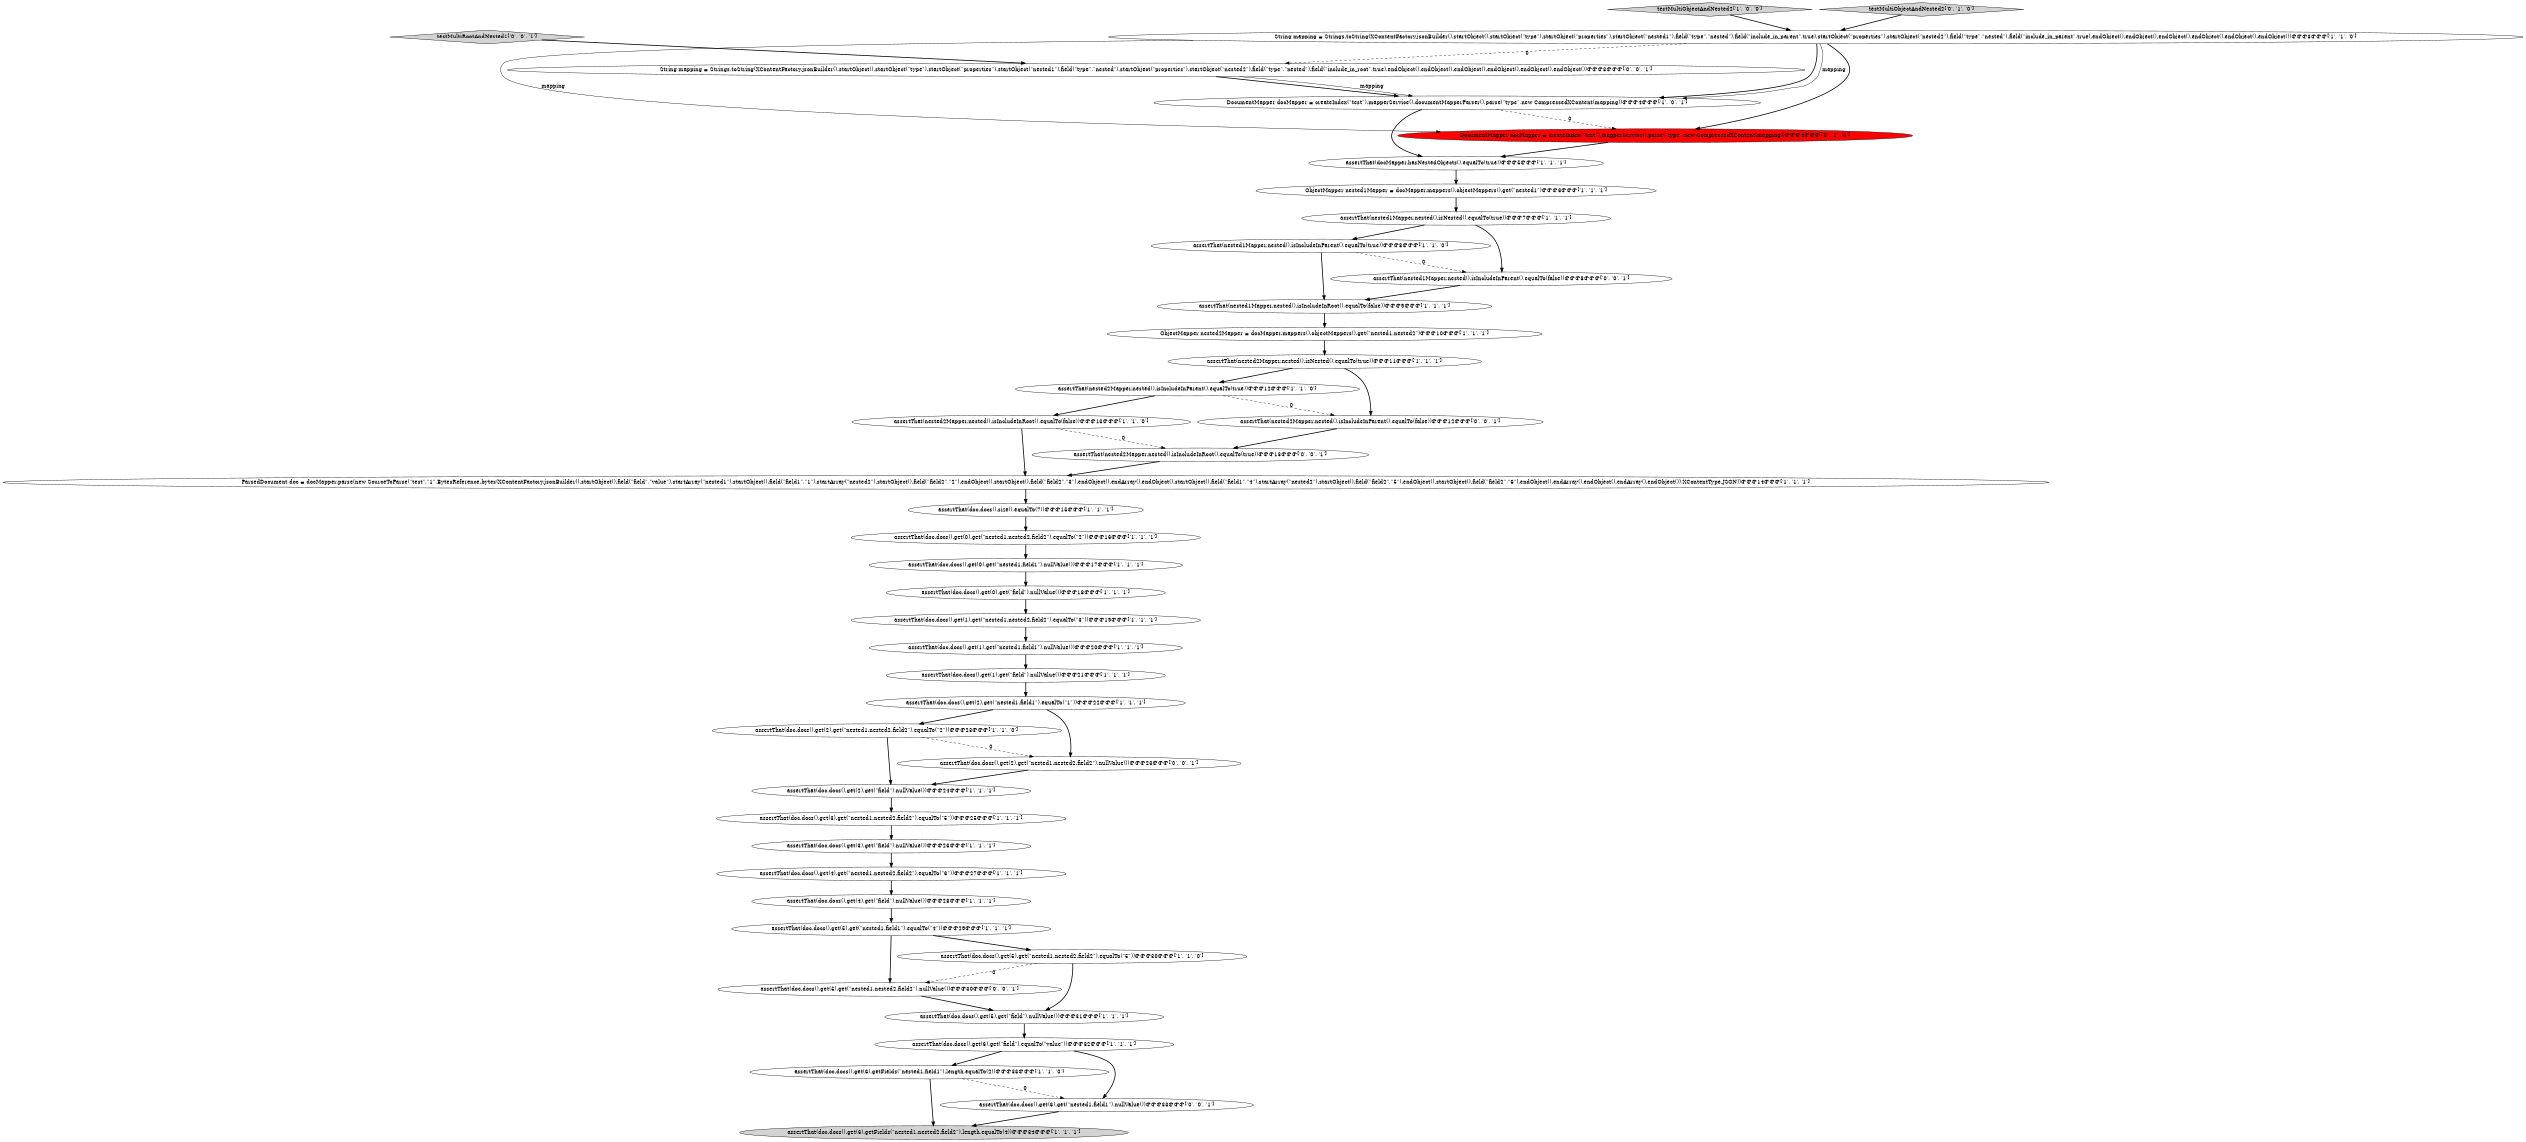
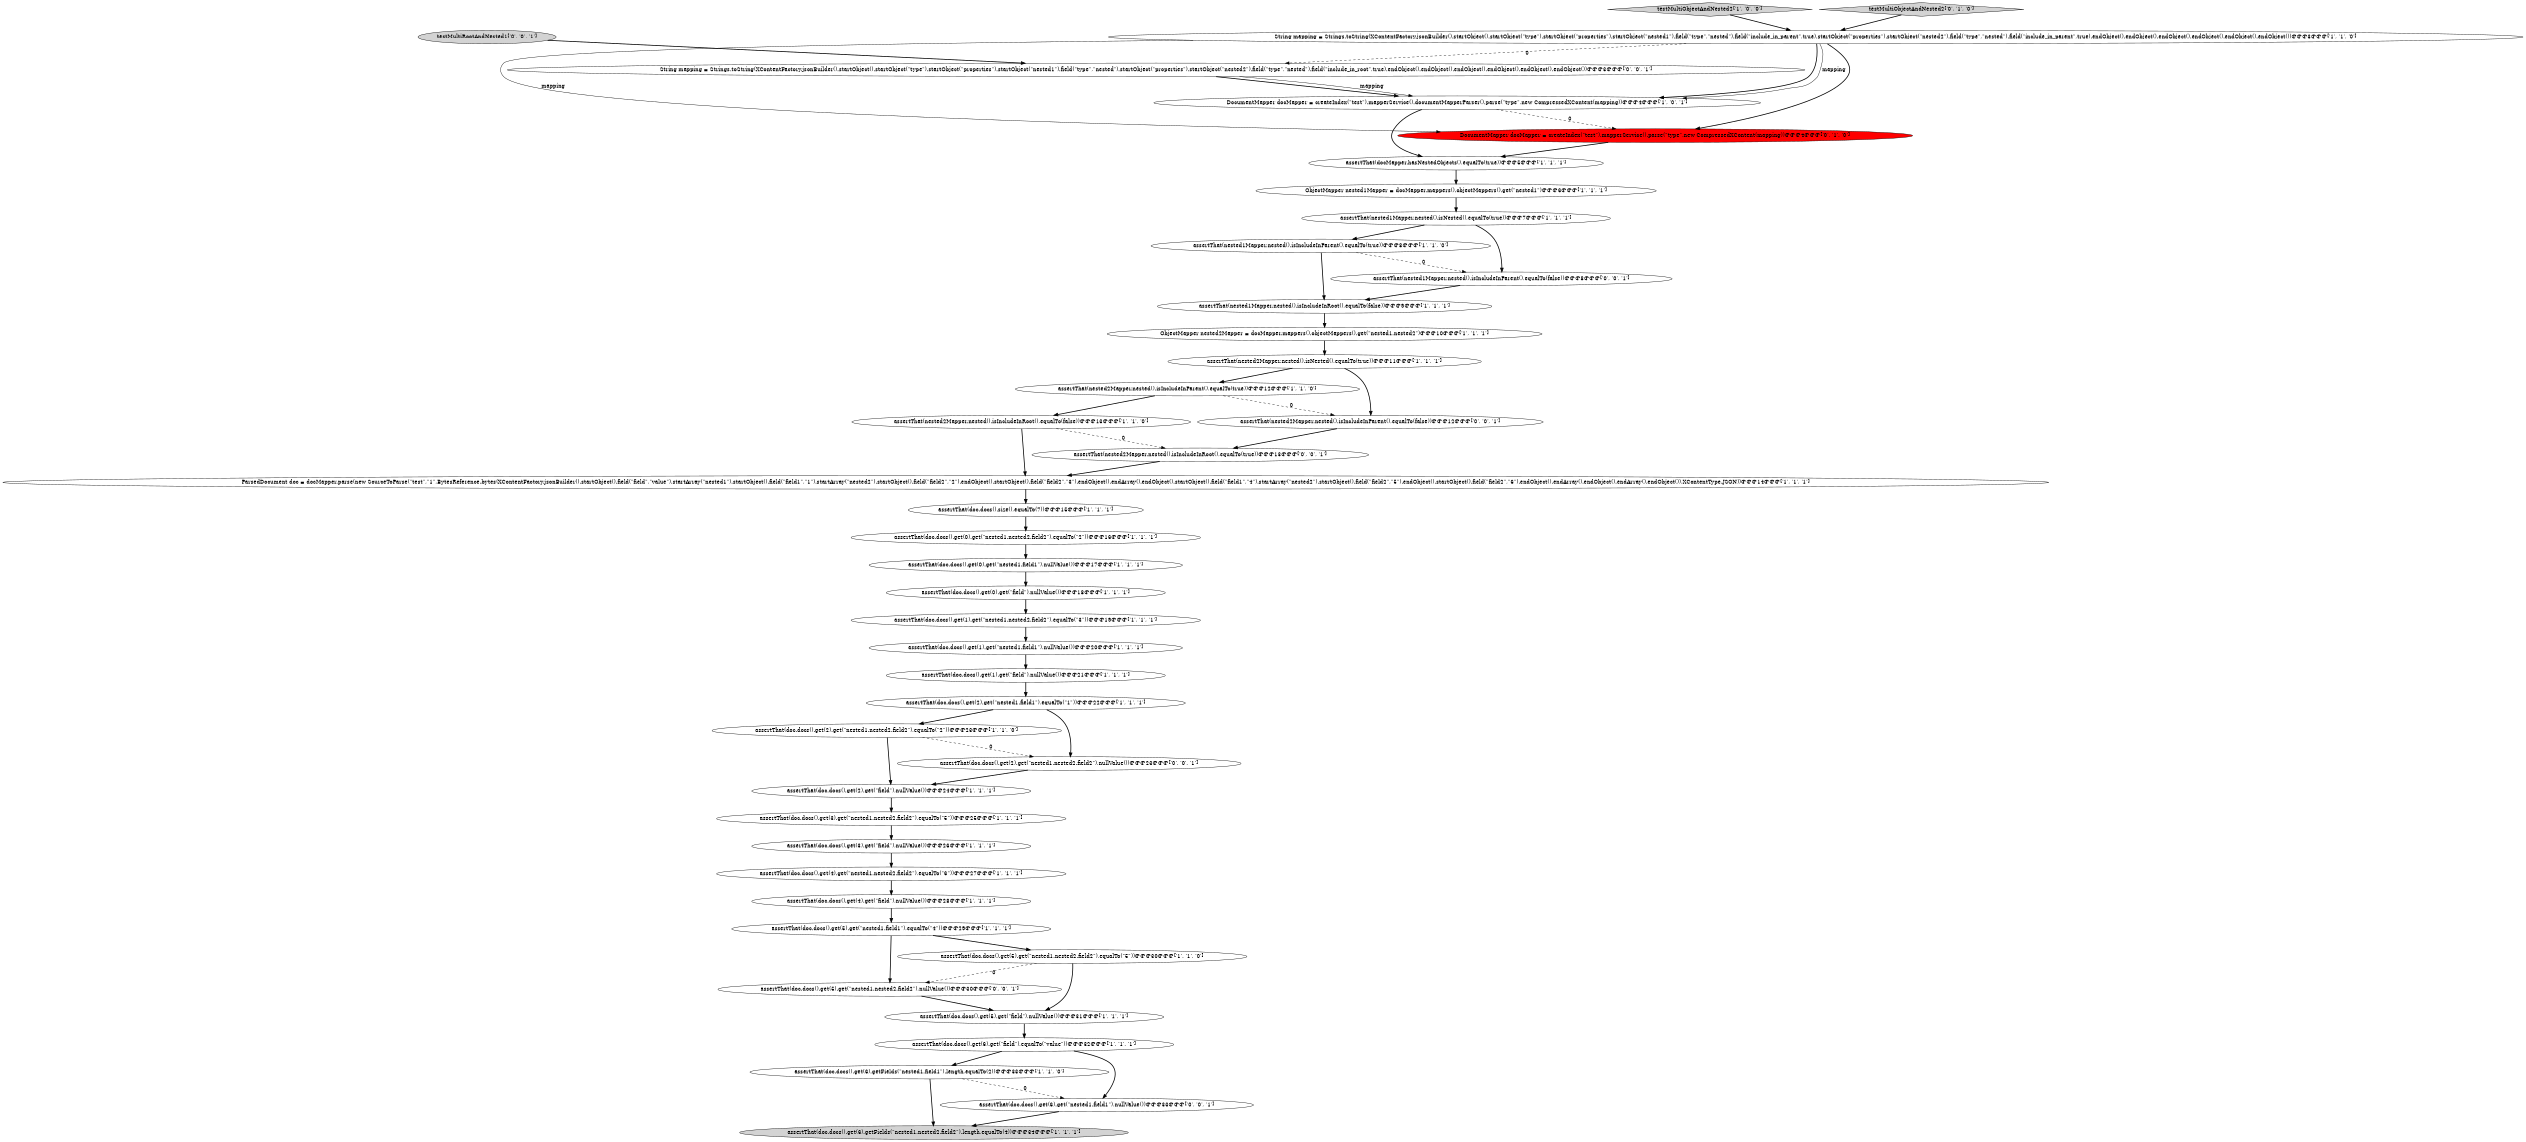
node "testMultiRootAndNested1['0', '0', '1']": shape diamond -> ellipse
